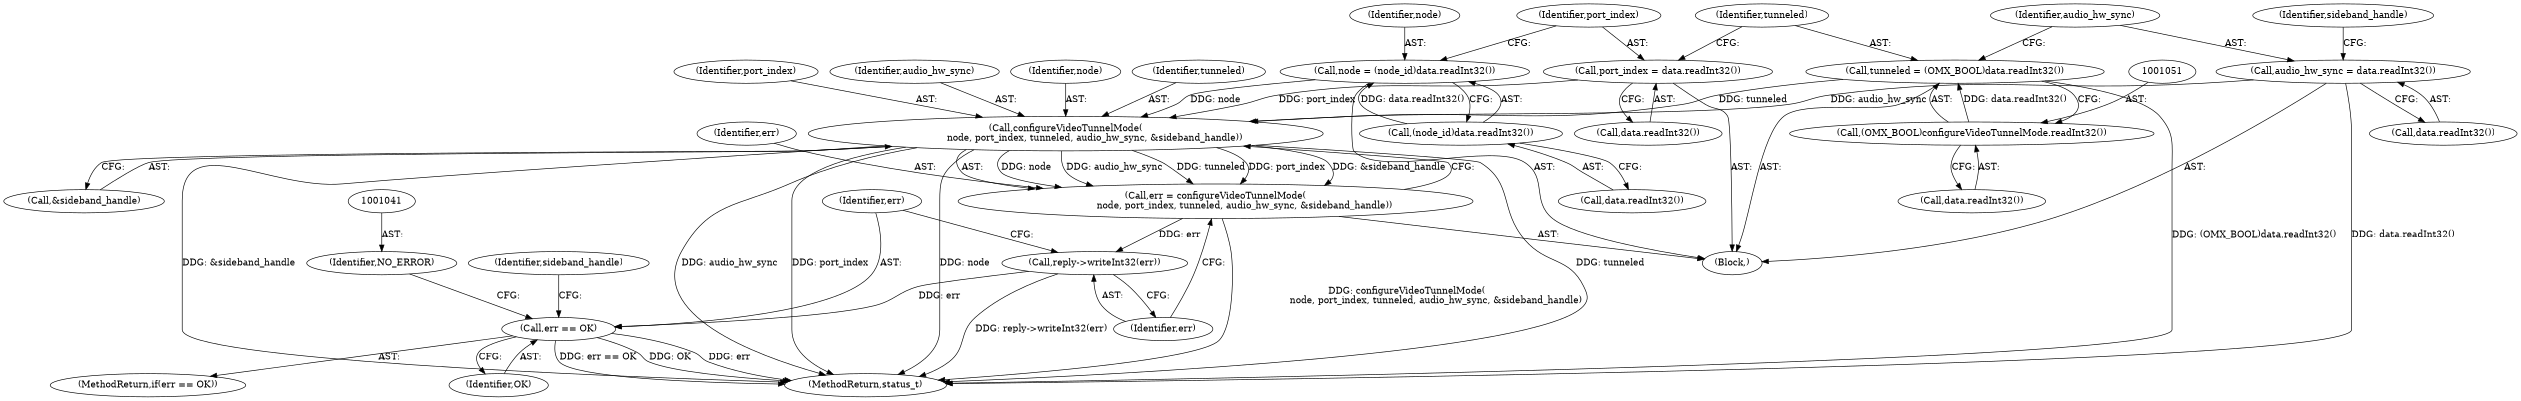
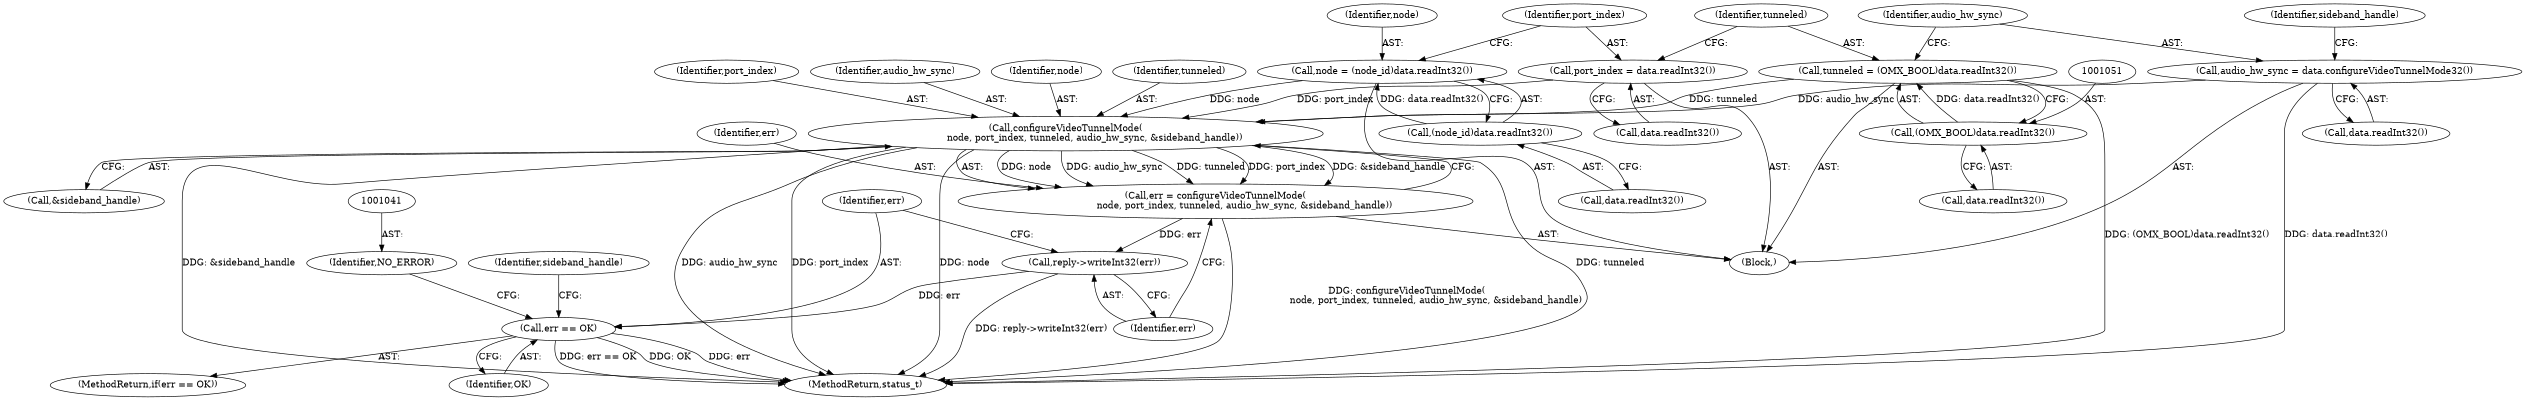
node "(Call,audio_hw_sync = data.readInt32())": label "(Call,audio_hw_sync = data.readInt32())" -> "(Call,audio_hw_sync = data.configureVideoTunnelMode32())"
node "(Call,(OMX_BOOL)configureVideoTunnelMode.readInt32())": label "(Call,(OMX_BOOL)configureVideoTunnelMode.readInt32())" -> "(Call,(OMX_BOOL)data.readInt32())"
